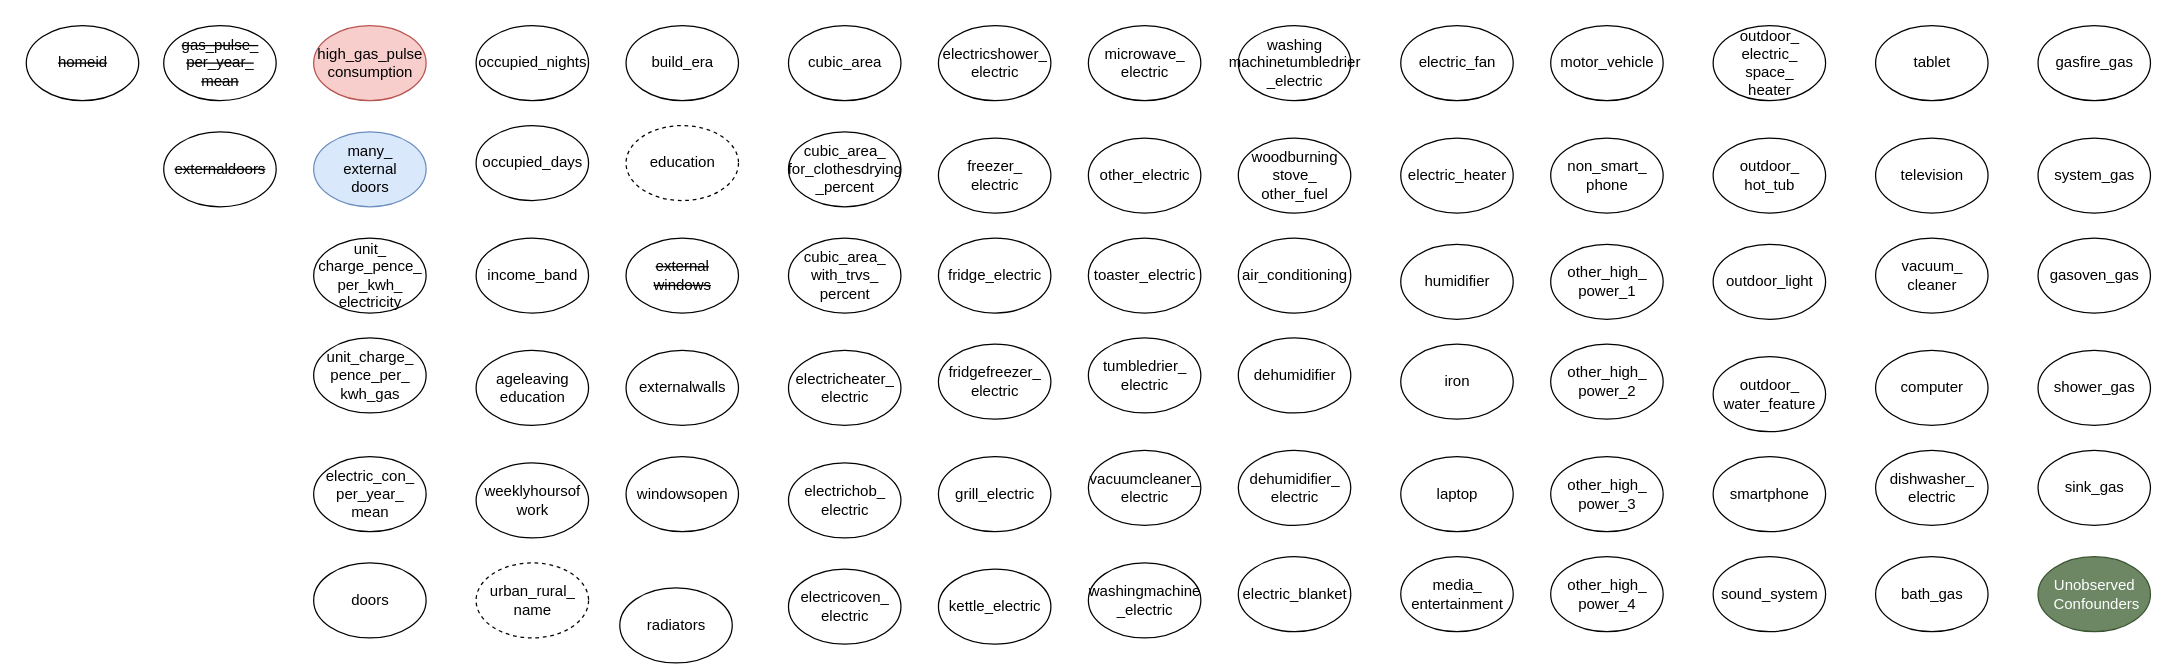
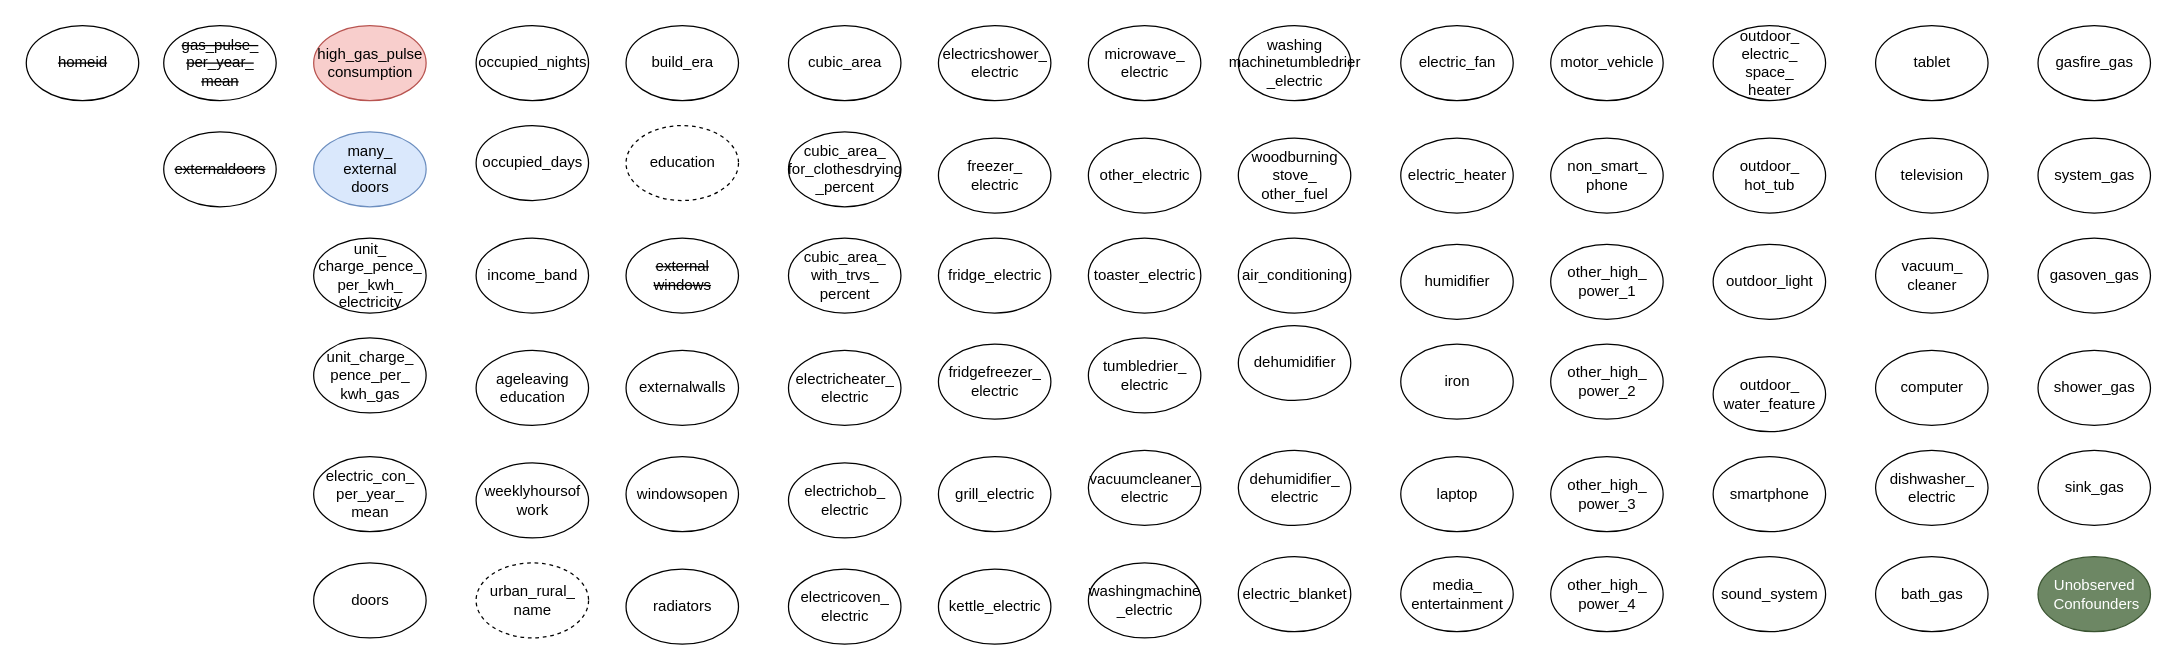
node "dehumidifier": moved (1294, 376) -> (1294, 363)
node "radiators": moved (676, 626) -> (682, 607)
